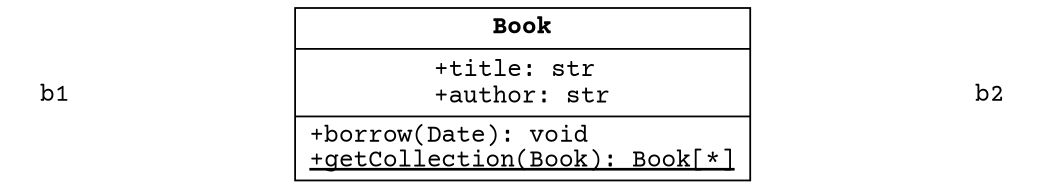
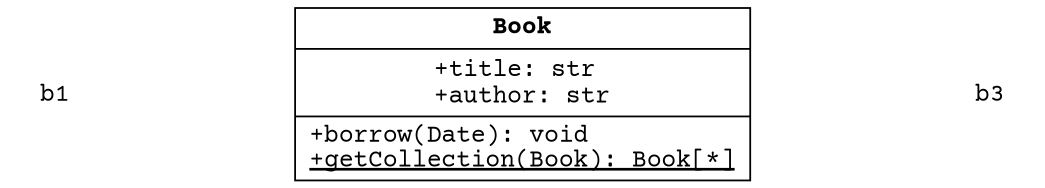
node "b2": label "b2" -> "b3"
